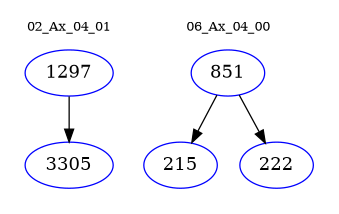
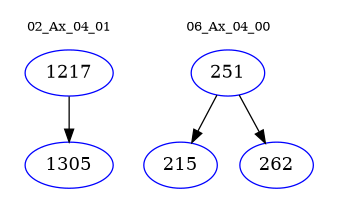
node "1297": label "1297" -> "1217"
node "851": label "851" -> "251"
node "3305": label "3305" -> "1305"
node "222": label "222" -> "262"
